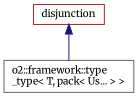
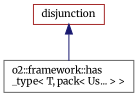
node "o2::framework::type _type< T, pack< Us... > >": label "o2::framework::type _type< T, pack< Us... > >" -> "o2::framework::has _type< T, pack< Us... > >"
